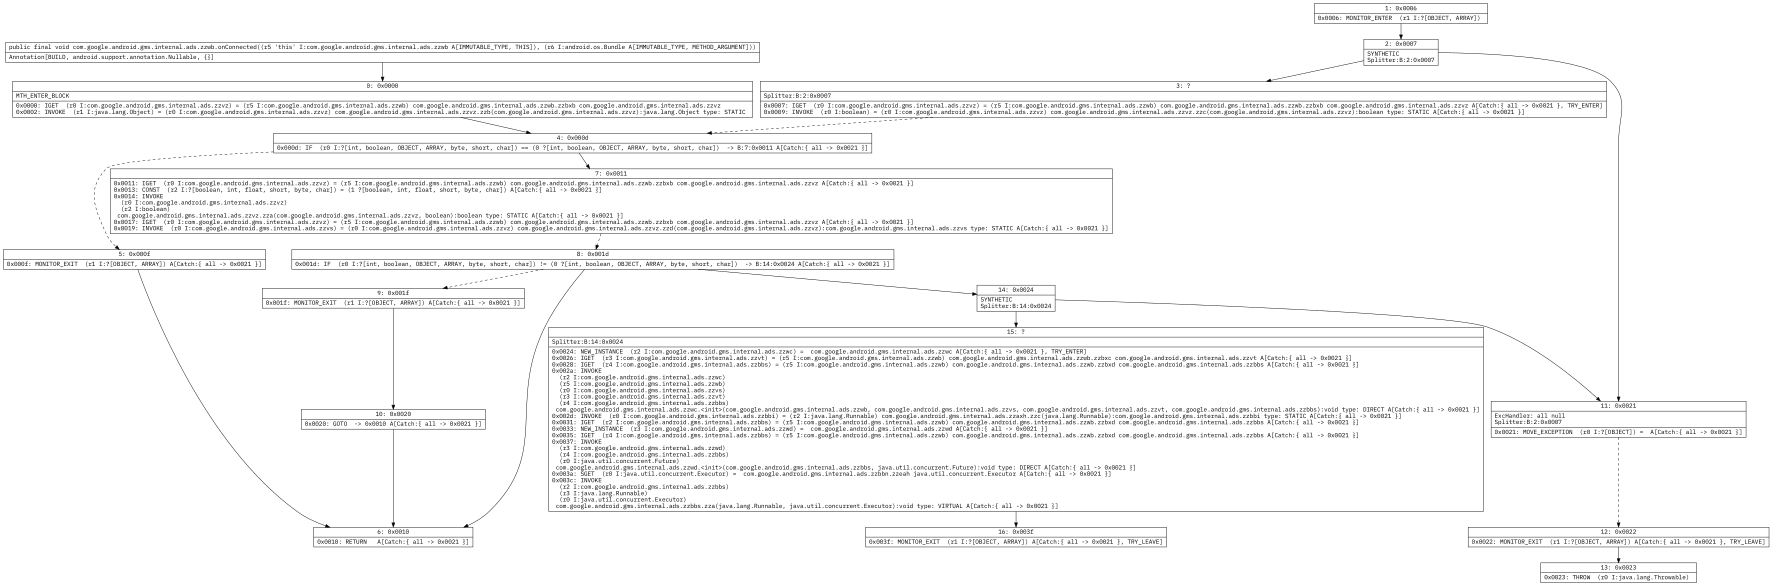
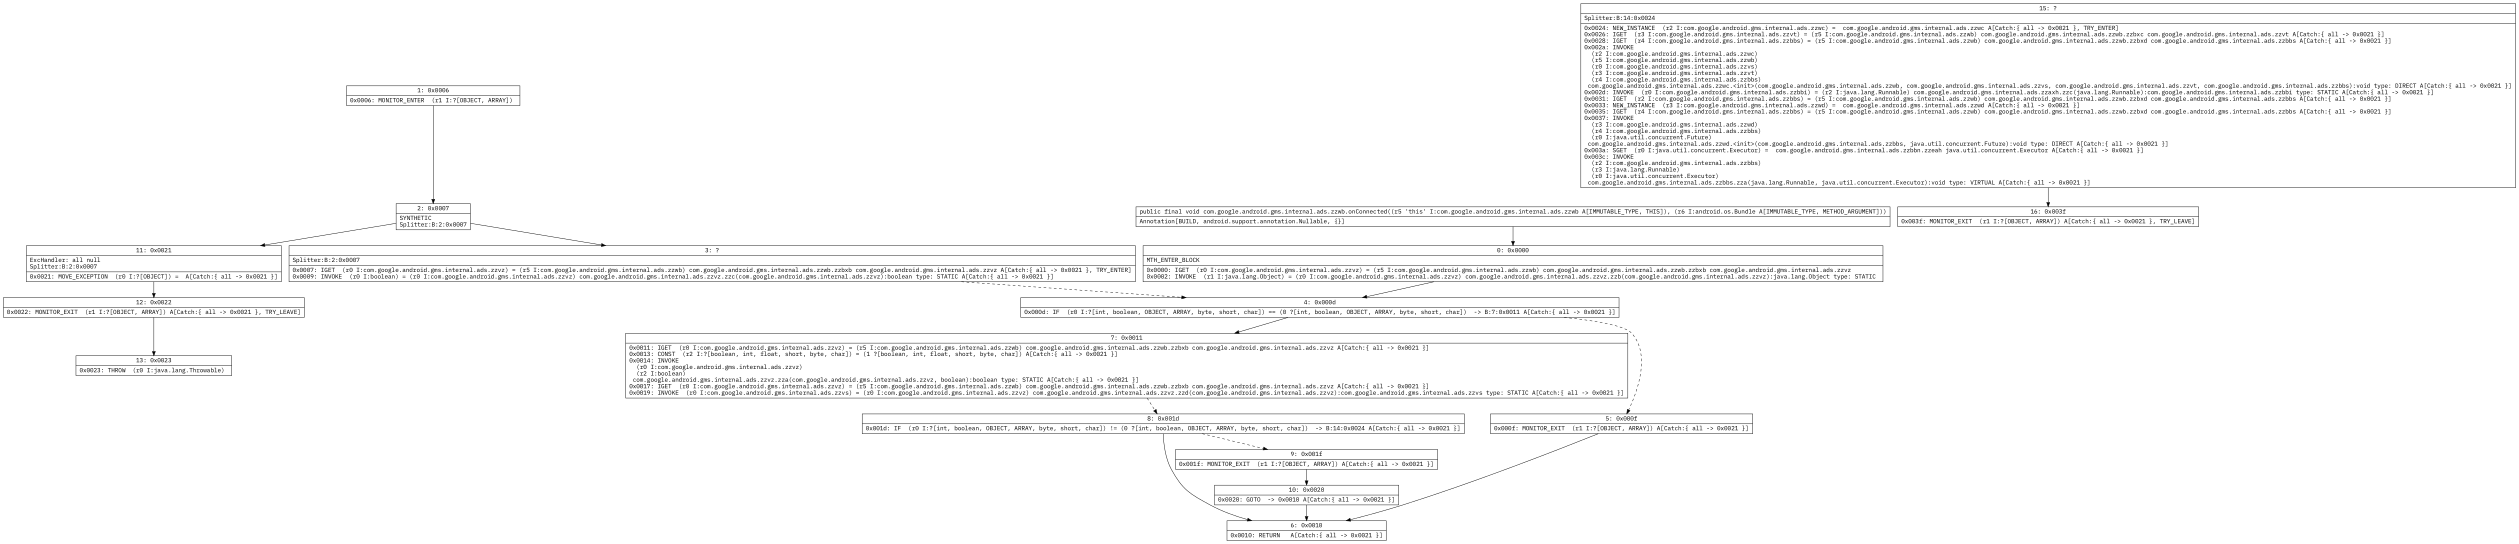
node "14: 0x0024": removed
edge "11: 0x0021" -> "12: 0x0022": style dashed -> solid
